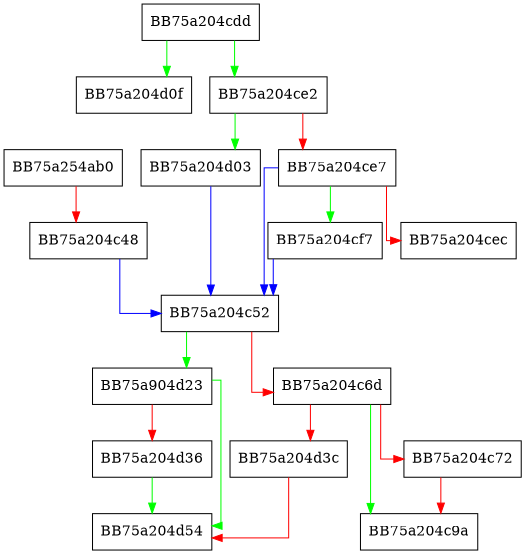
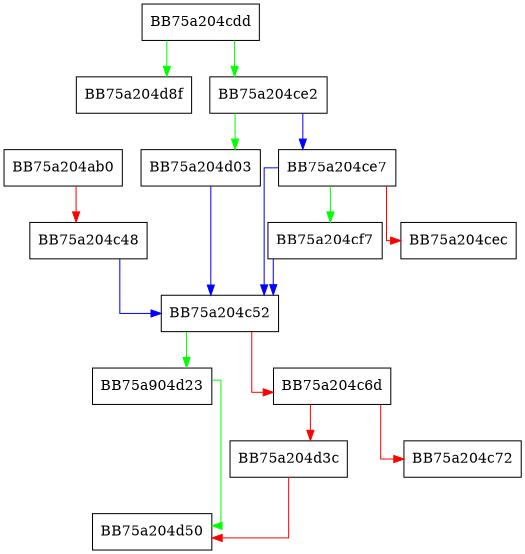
node "BB75a204d0f": label "BB75a204d0f" -> "BB75a204d8f"
edge "BB75a204ce2" -> "BB75a204ce7": color red -> blue
node "BB75a254ab0": label "BB75a254ab0" -> "BB75a204ab0"
node "BB75a204d36": removed
node "BB75a204d54": label "BB75a204d54" -> "BB75a204d50"
node "BB75a204c9a": removed
